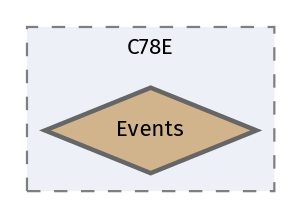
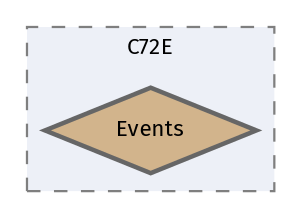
cluster "C78E": label "C78E" -> "C72E"
